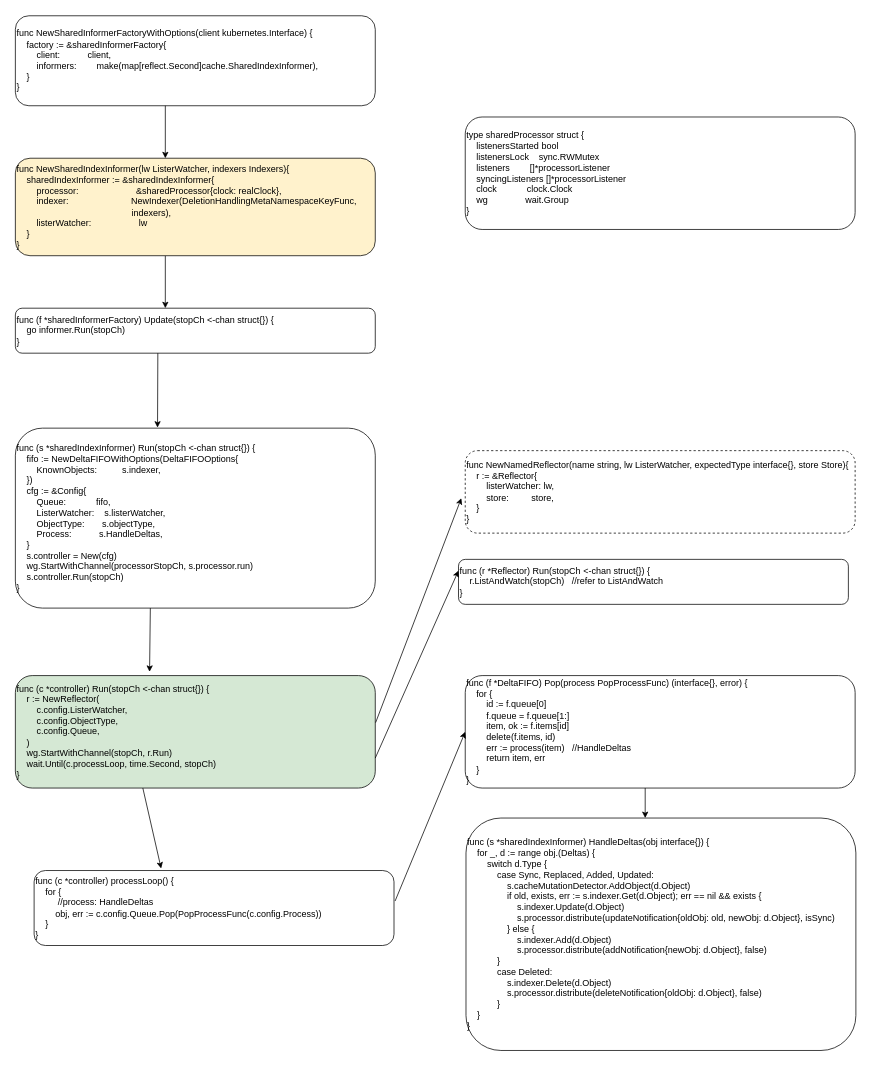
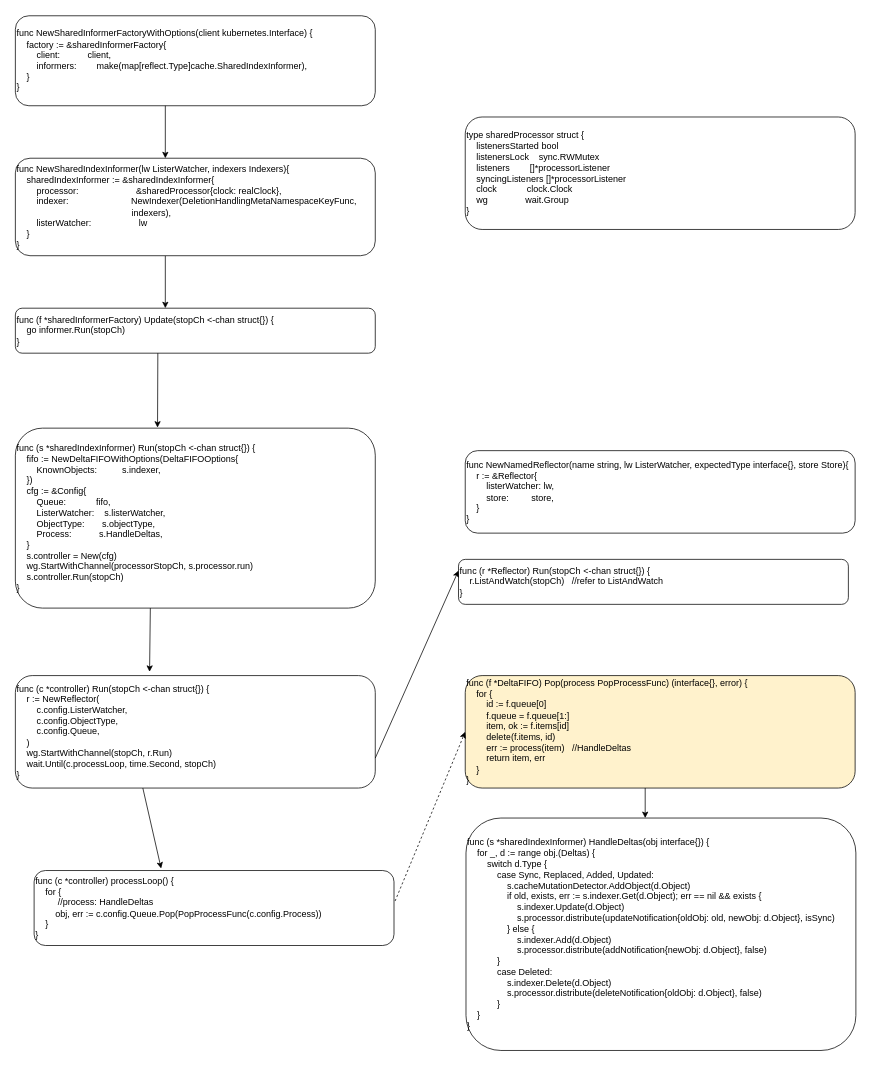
node "func NewSharedInformerFactoryWithOptions(client kubernetes.Interface) { factory := &sharedInformerFactory{ client: client, informers: make(map[reflect.Second]cache.SharedIndexInformer), } }": label "func NewSharedInformerFactoryWithOptions(client kubernetes.Interface) { factory := &sharedInformerFactory{ client: client, informers: make(map[reflect.Second]cache.SharedIndexInformer), } }" -> "func NewSharedInformerFactoryWithOptions(client kubernetes.Interface) { factory := &sharedInformerFactory{ client: client, informers: make(map[reflect.Type]cache.SharedIndexInformer), } }"
node "func NewSharedIndexInformer(lw ListerWatcher, indexers Indexers){ sharedIndexInformer := &sharedIndexInformer{ processor: &sharedProcessor{clock: realClock}, indexer: NewIndexer(DeletionHandlingMetaNamespaceKeyFunc, indexers), listerWatcher: lw } }": fillcolor #fff2cc -> #ffffff
node "func NewNamedReflector(name string, lw ListerWatcher, expectedType interface{}, store Store){ r := &Reflector{ listerWatcher: lw, store: store, } }": style dashed -> solid
edge "func (c *controller) Run(stopCh <-chan struct{}) { r := NewReflector( c.config.ListerWatcher, c.config.ObjectType, c.config.Queue, ) wg.StartWithChannel(stopCh, r.Run) wait.Until(c.processLoop, time.Second, stopCh) }" -> "func NewNamedReflector(name string, lw ListerWatcher, expectedType interface{}, store Store){ r := &Reflector{ listerWatcher: lw, store: store, } }": removed
node "func (c *controller) Run(stopCh <-chan struct{}) { r := NewReflector( c.config.ListerWatcher, c.config.ObjectType, c.config.Queue, ) wg.StartWithChannel(stopCh, r.Run) wait.Until(c.processLoop, time.Second, stopCh) }": fillcolor #d5e8d4 -> #ffffff
node "func (f *DeltaFIFO) Pop(process PopProcessFunc) (interface{}, error) { for { id := f.queue[0] f.queue = f.queue[1:] item, ok := f.items[id] delete(f.items, id) err := process(item) //HandleDeltas return item, err } }": fillcolor #ffffff -> #fff2cc
edge "func (c *controller) processLoop() { for { //process: HandleDeltas obj, err := c.config.Queue.Pop(PopProcessFunc(c.config.Process)) } }" -> "func (f *DeltaFIFO) Pop(process PopProcessFunc) (interface{}, error) { for { id := f.queue[0] f.queue = f.queue[1:] item, ok := f.items[id] delete(f.items, id) err := process(item) //HandleDeltas return item, err } }": style solid -> dashed
